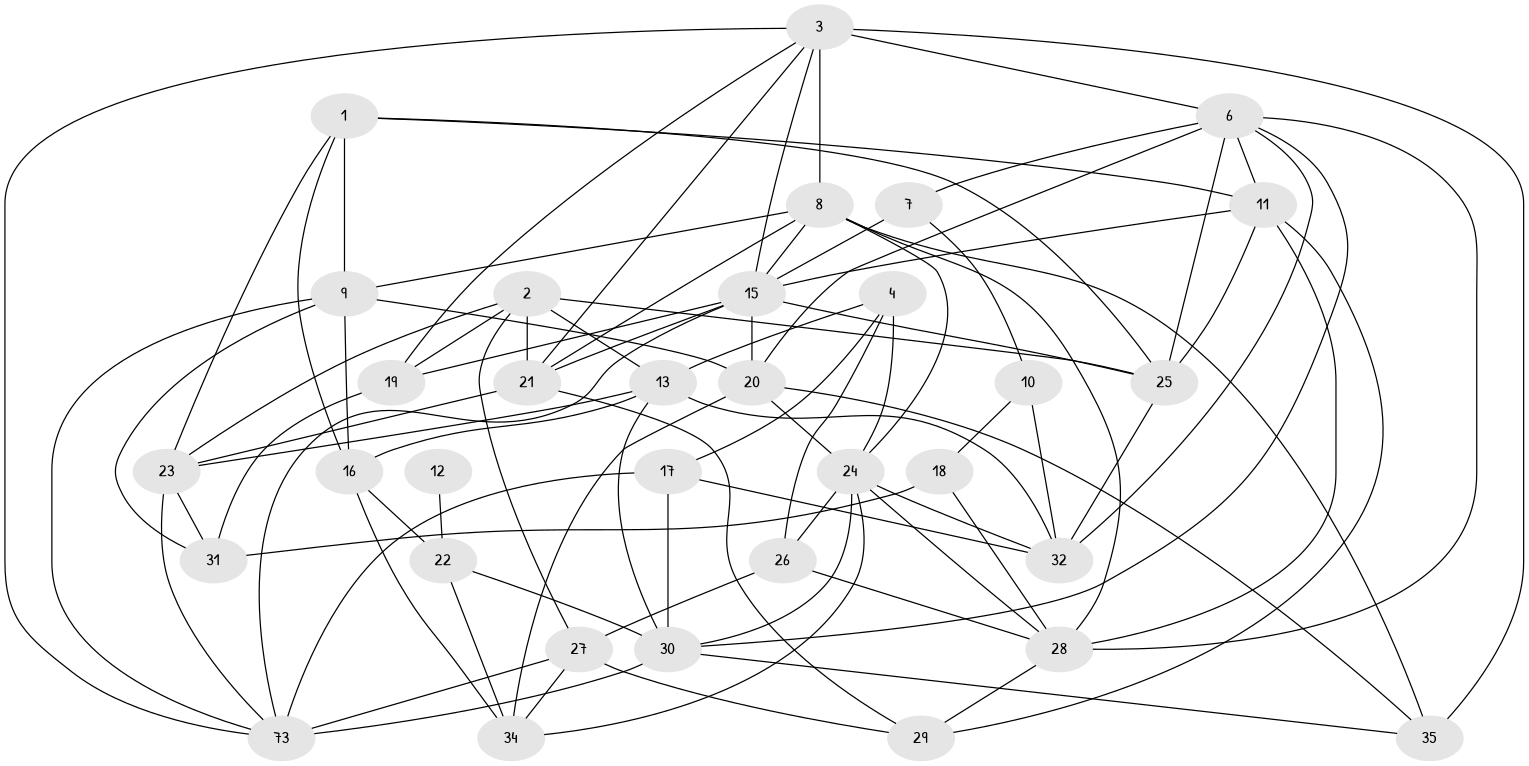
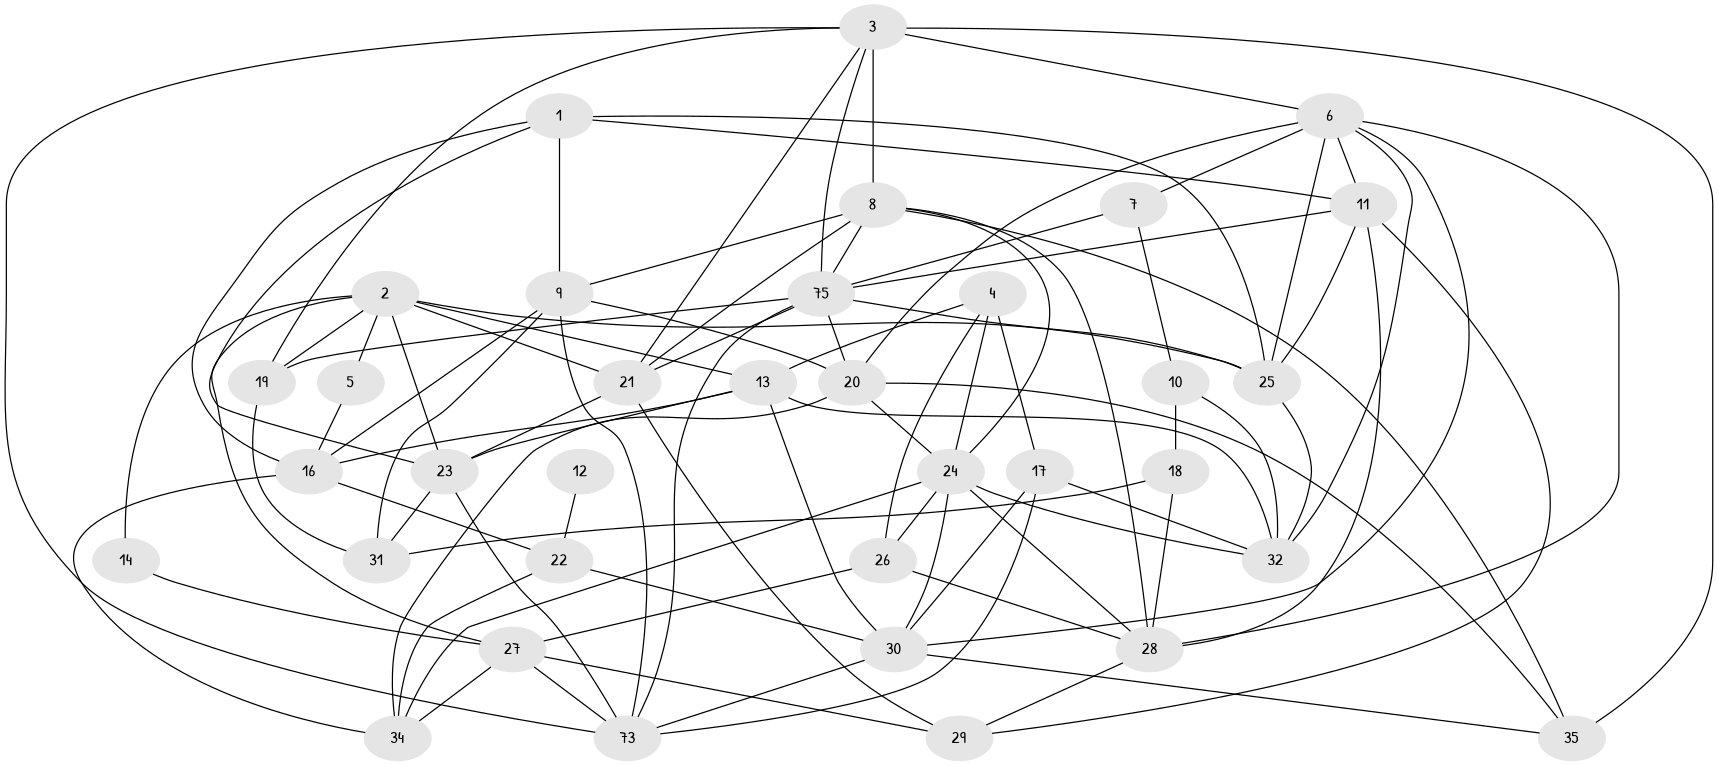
node "15": label "15" -> "75"
node "5": added
node "14": added
